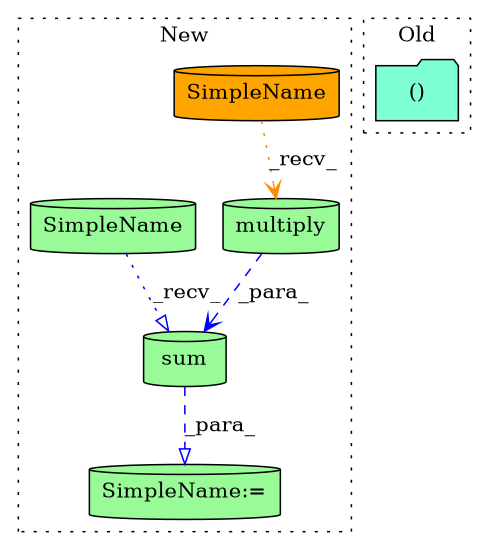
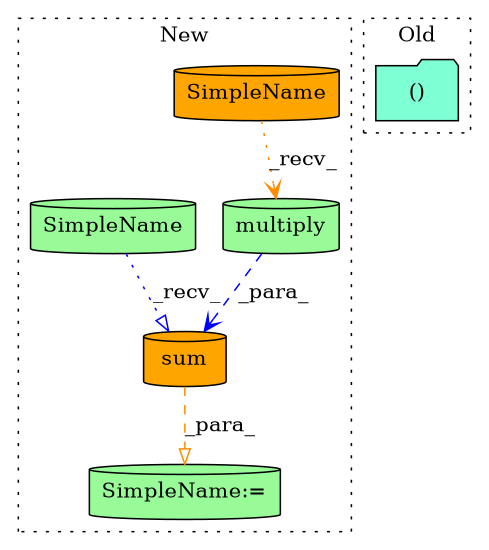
node "sum": fillcolor palegreen -> orange
edge "sum" -> "SimpleName:=": color blue -> darkorange
